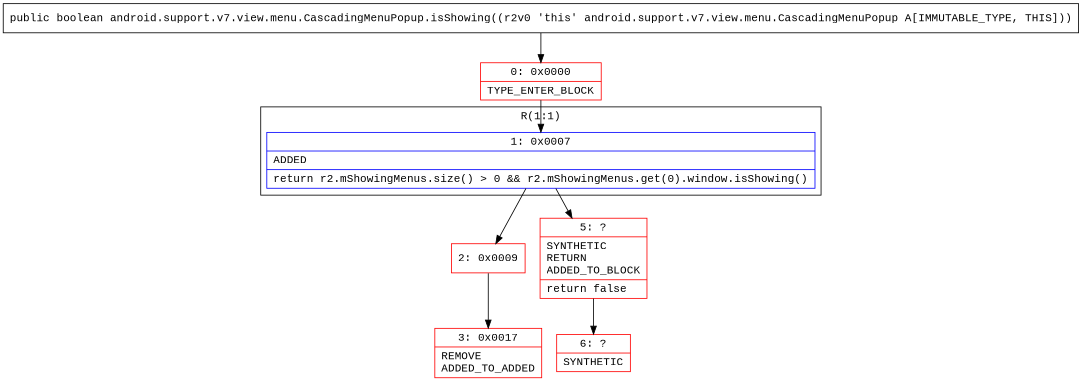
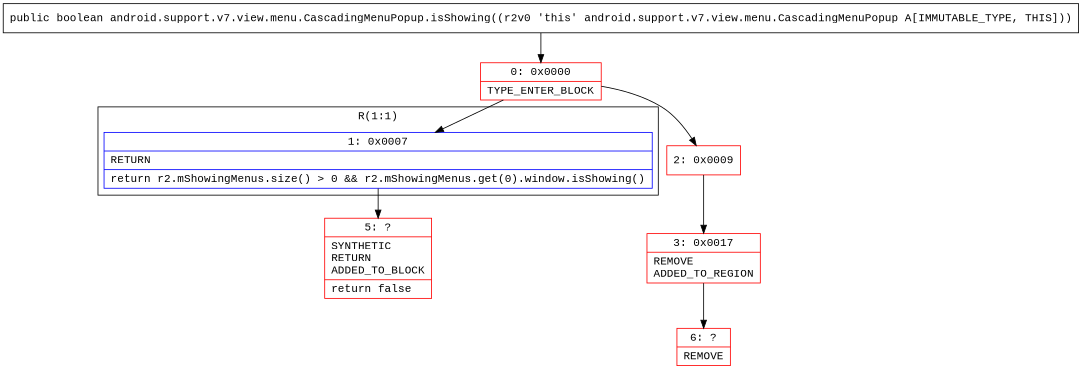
node "1: 0x0007": text "ADDED" -> "RETURN"
edge "1: 0x0007" -> "2: 0x0009": now "0: 0x0000" -> "2: 0x0009"
edge "5: ?" -> "6: ?": now "3: 0x0017" -> "6: ?"
node "6: ?": text "SYNTHETIC" -> "REMOVE"
node "3: 0x0017": text "ADDED_TO_ADDED" -> "ADDED_TO_REGION"
